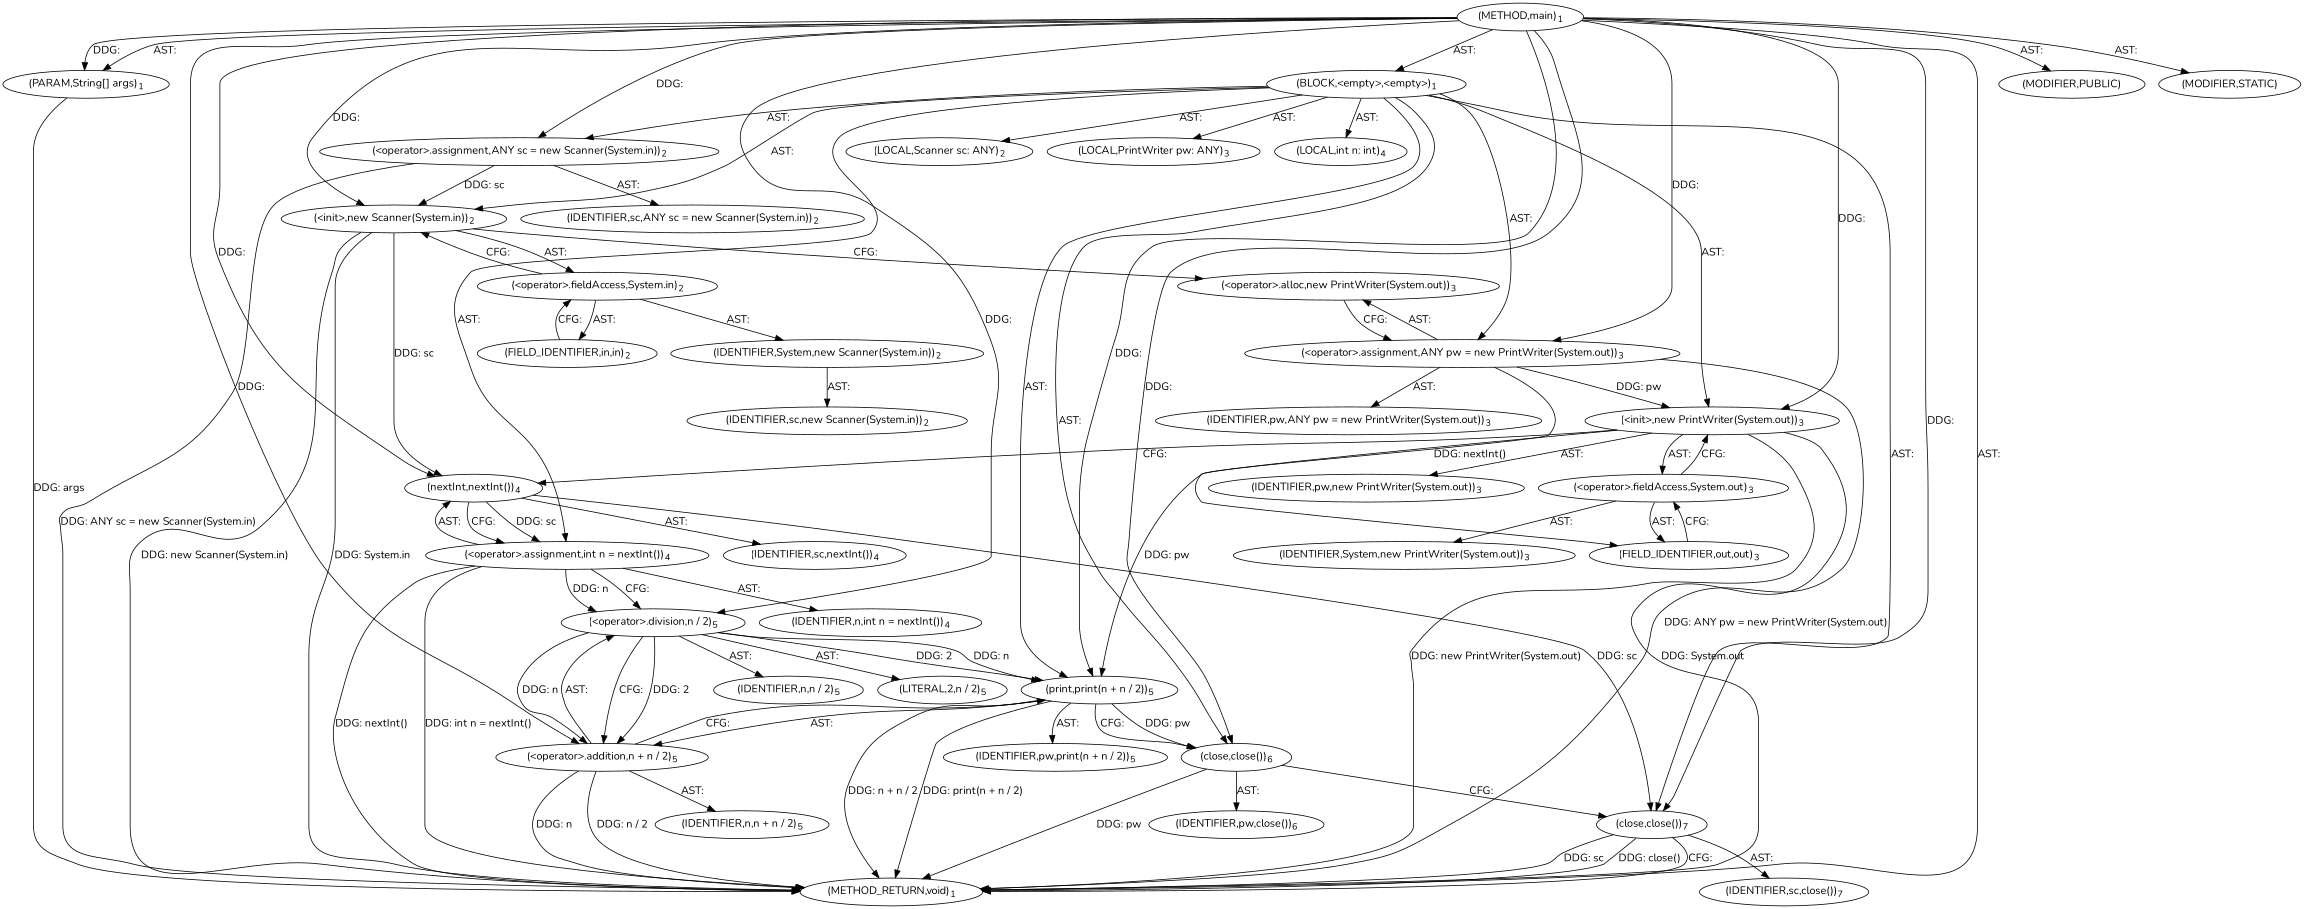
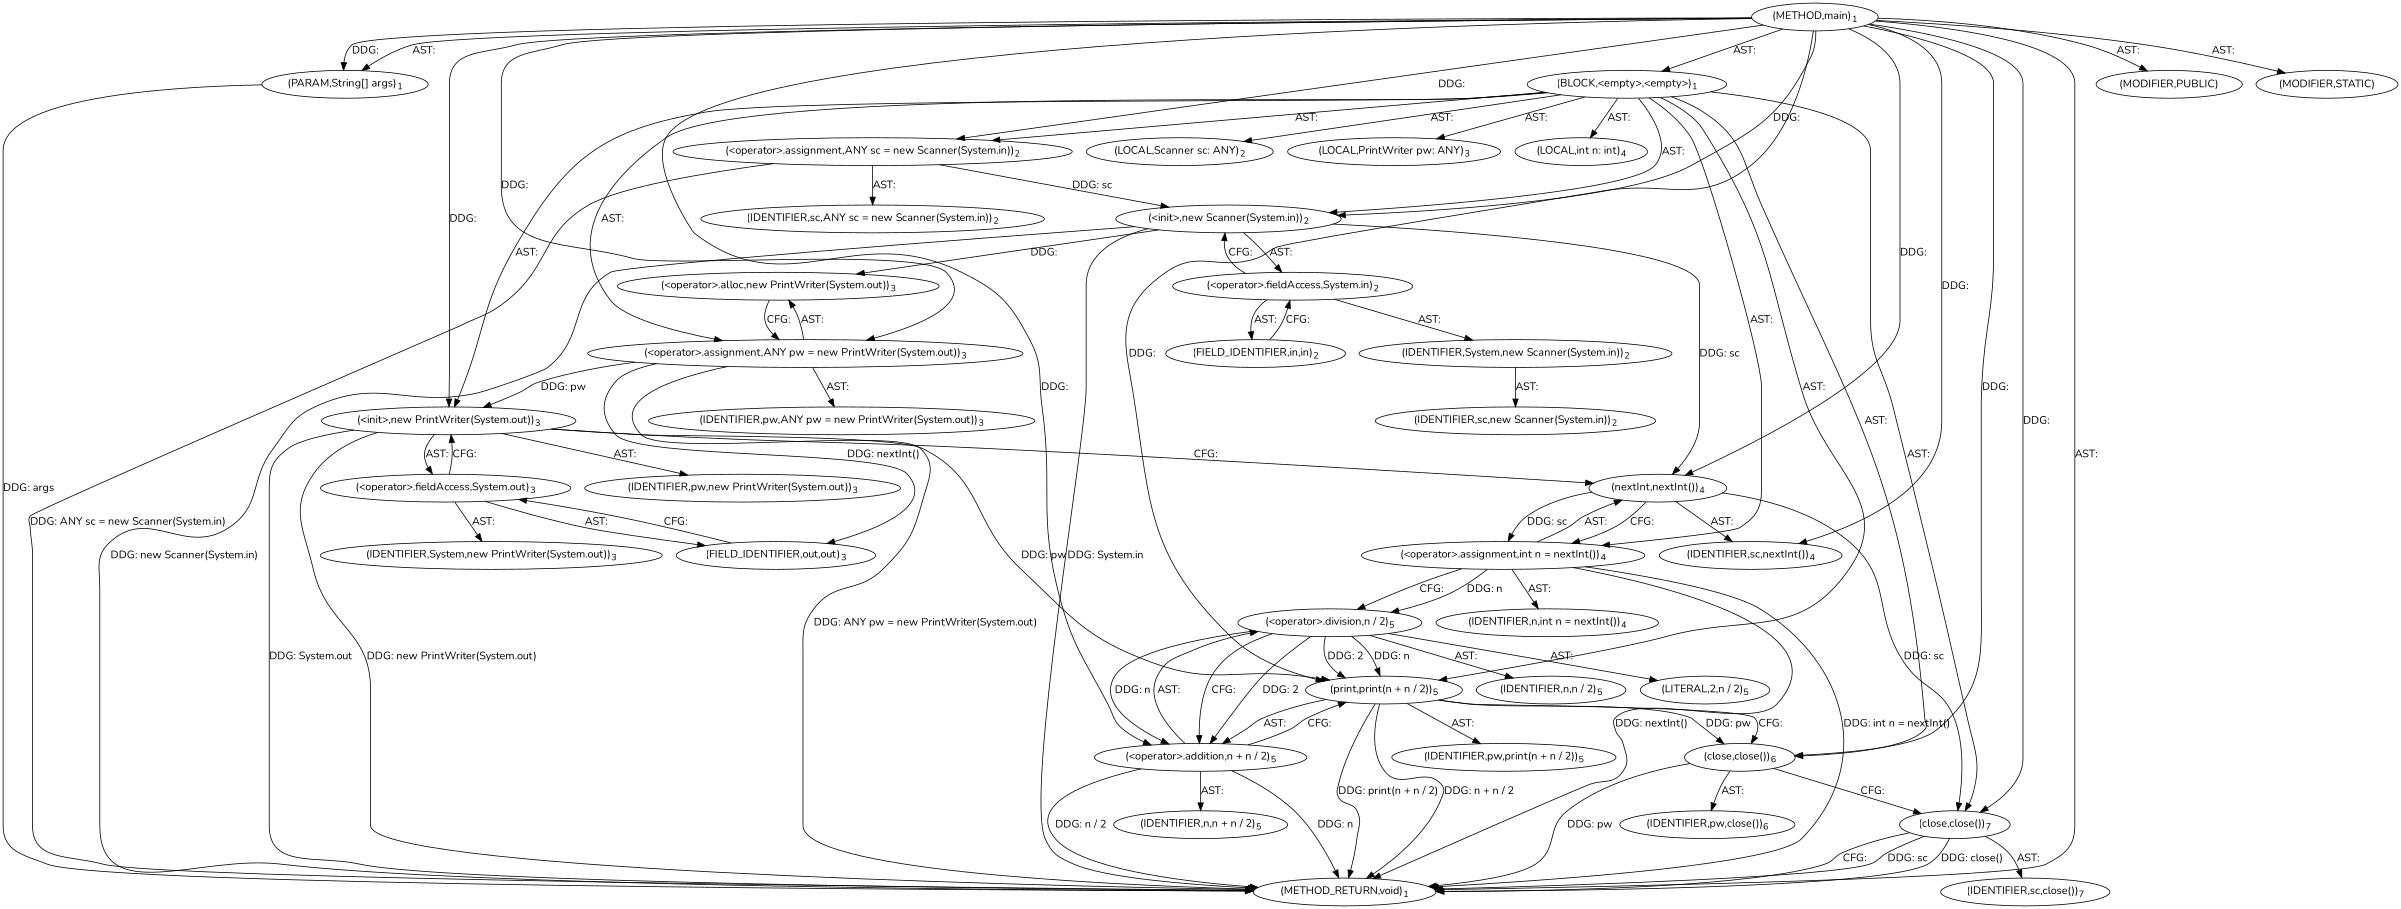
edge "(METHOD,main)" -> "(<operator>.division,n / 2)": now "(METHOD,main)" -> "(IDENTIFIER,sc,nextInt())"
edge "(<init>,new Scanner(System.in))" -> "(<operator>.alloc,new PrintWriter(System.out))": label "CFG: " -> "DDG: "
